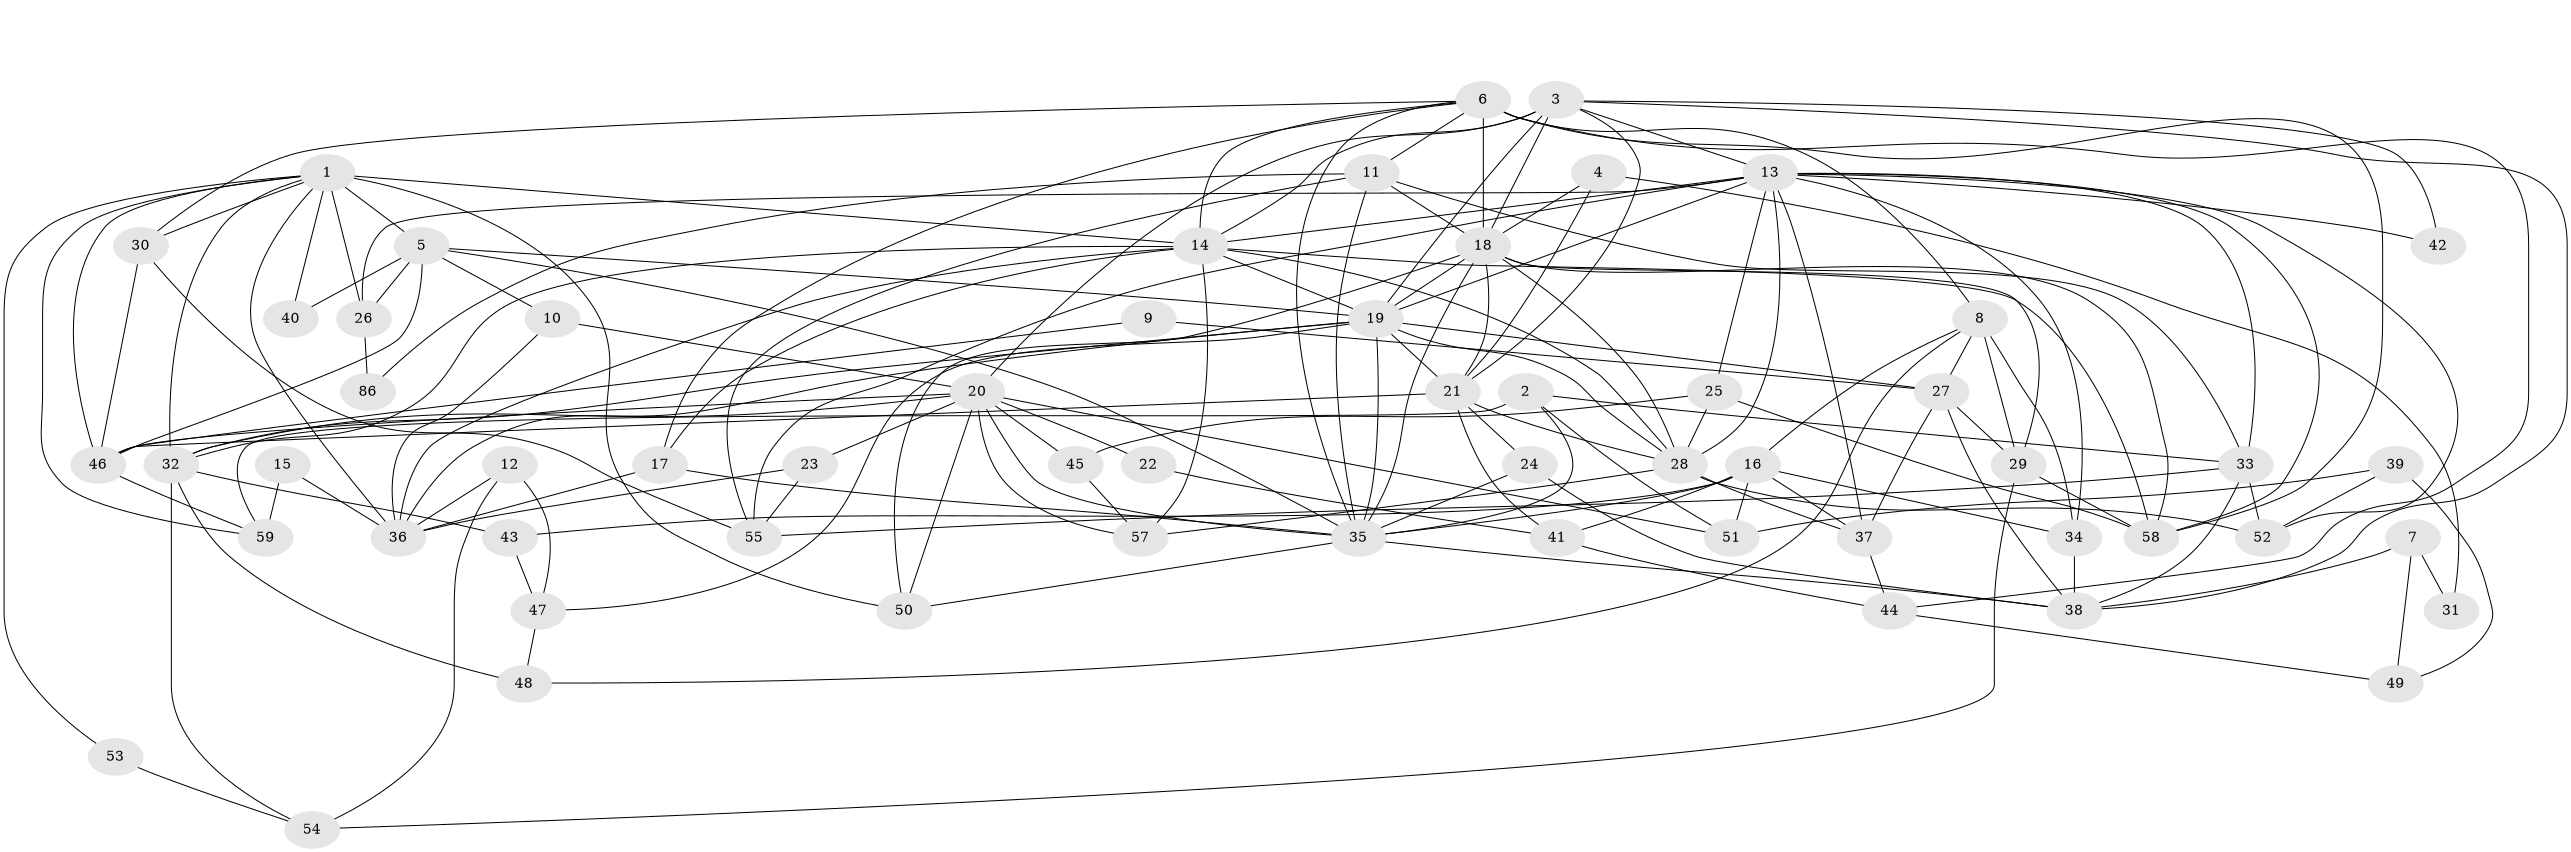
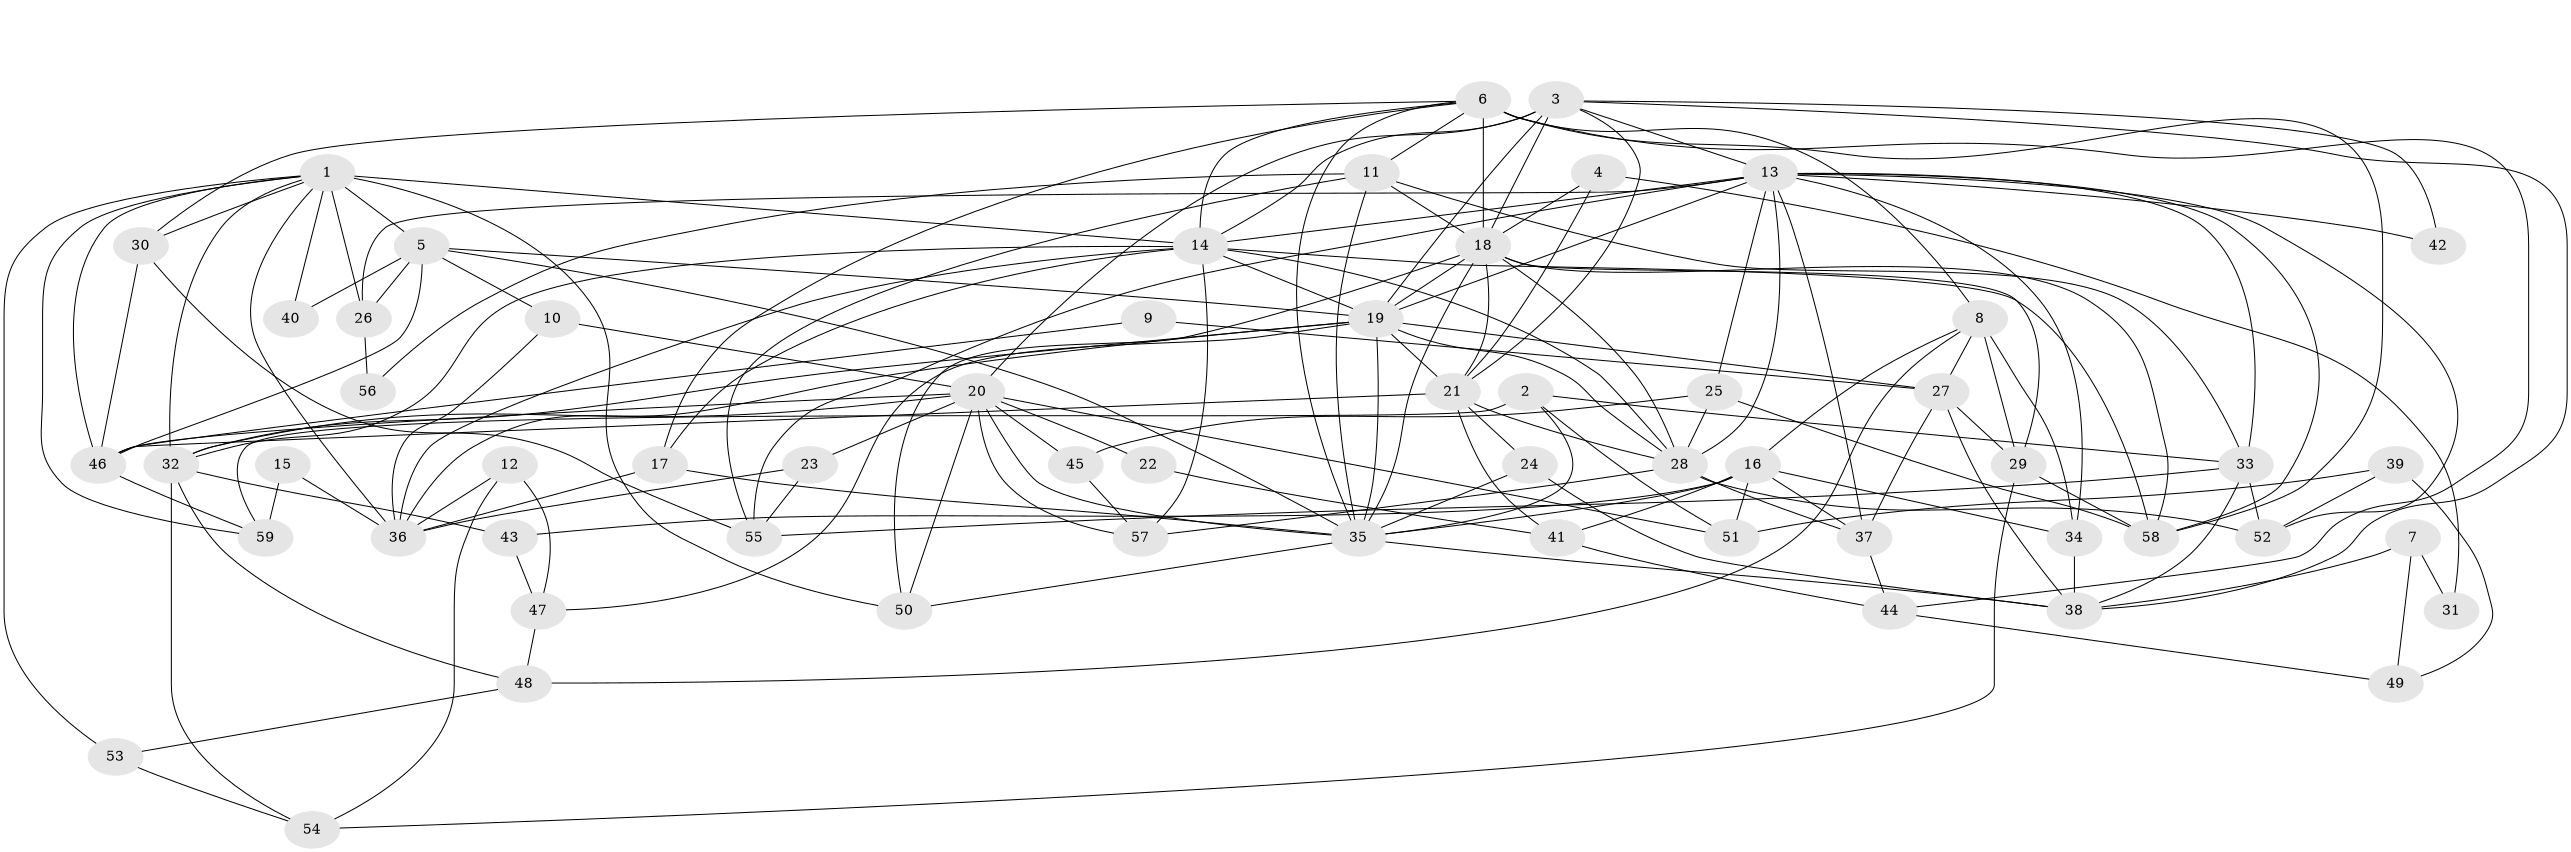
node "86": label "86" -> "56"
edge "48" -- "53": added
